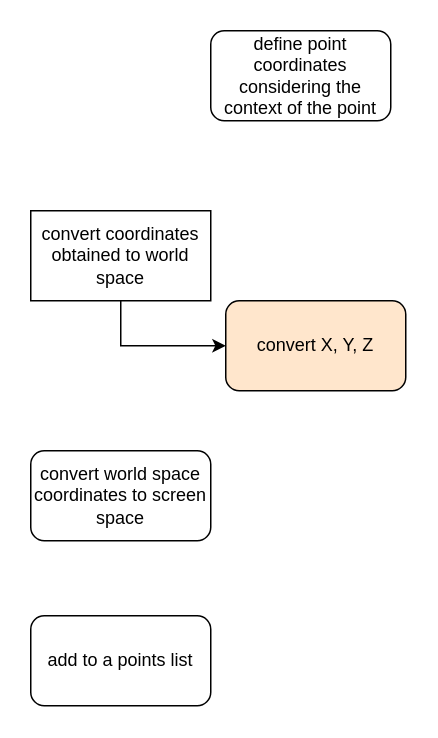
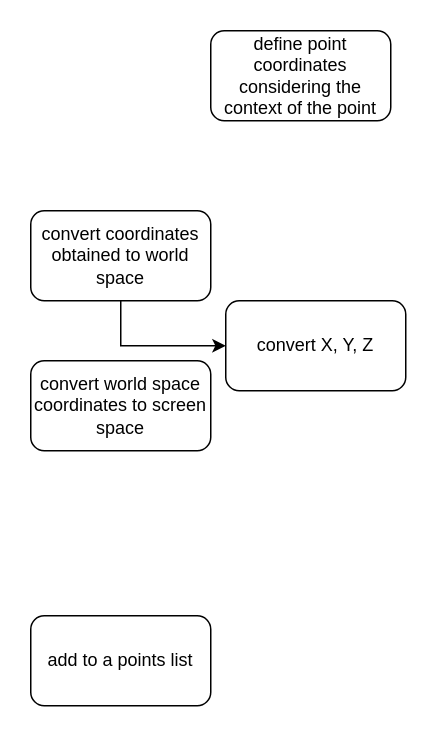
node "convert coordinates obtained to world space": shape rectangle -> rounded rectangle
node "convert X, Y, Z": fillcolor #ffe6cc -> #ffffff
node "convert world space coordinates to screen space": moved (121, 496) -> (121, 406)
